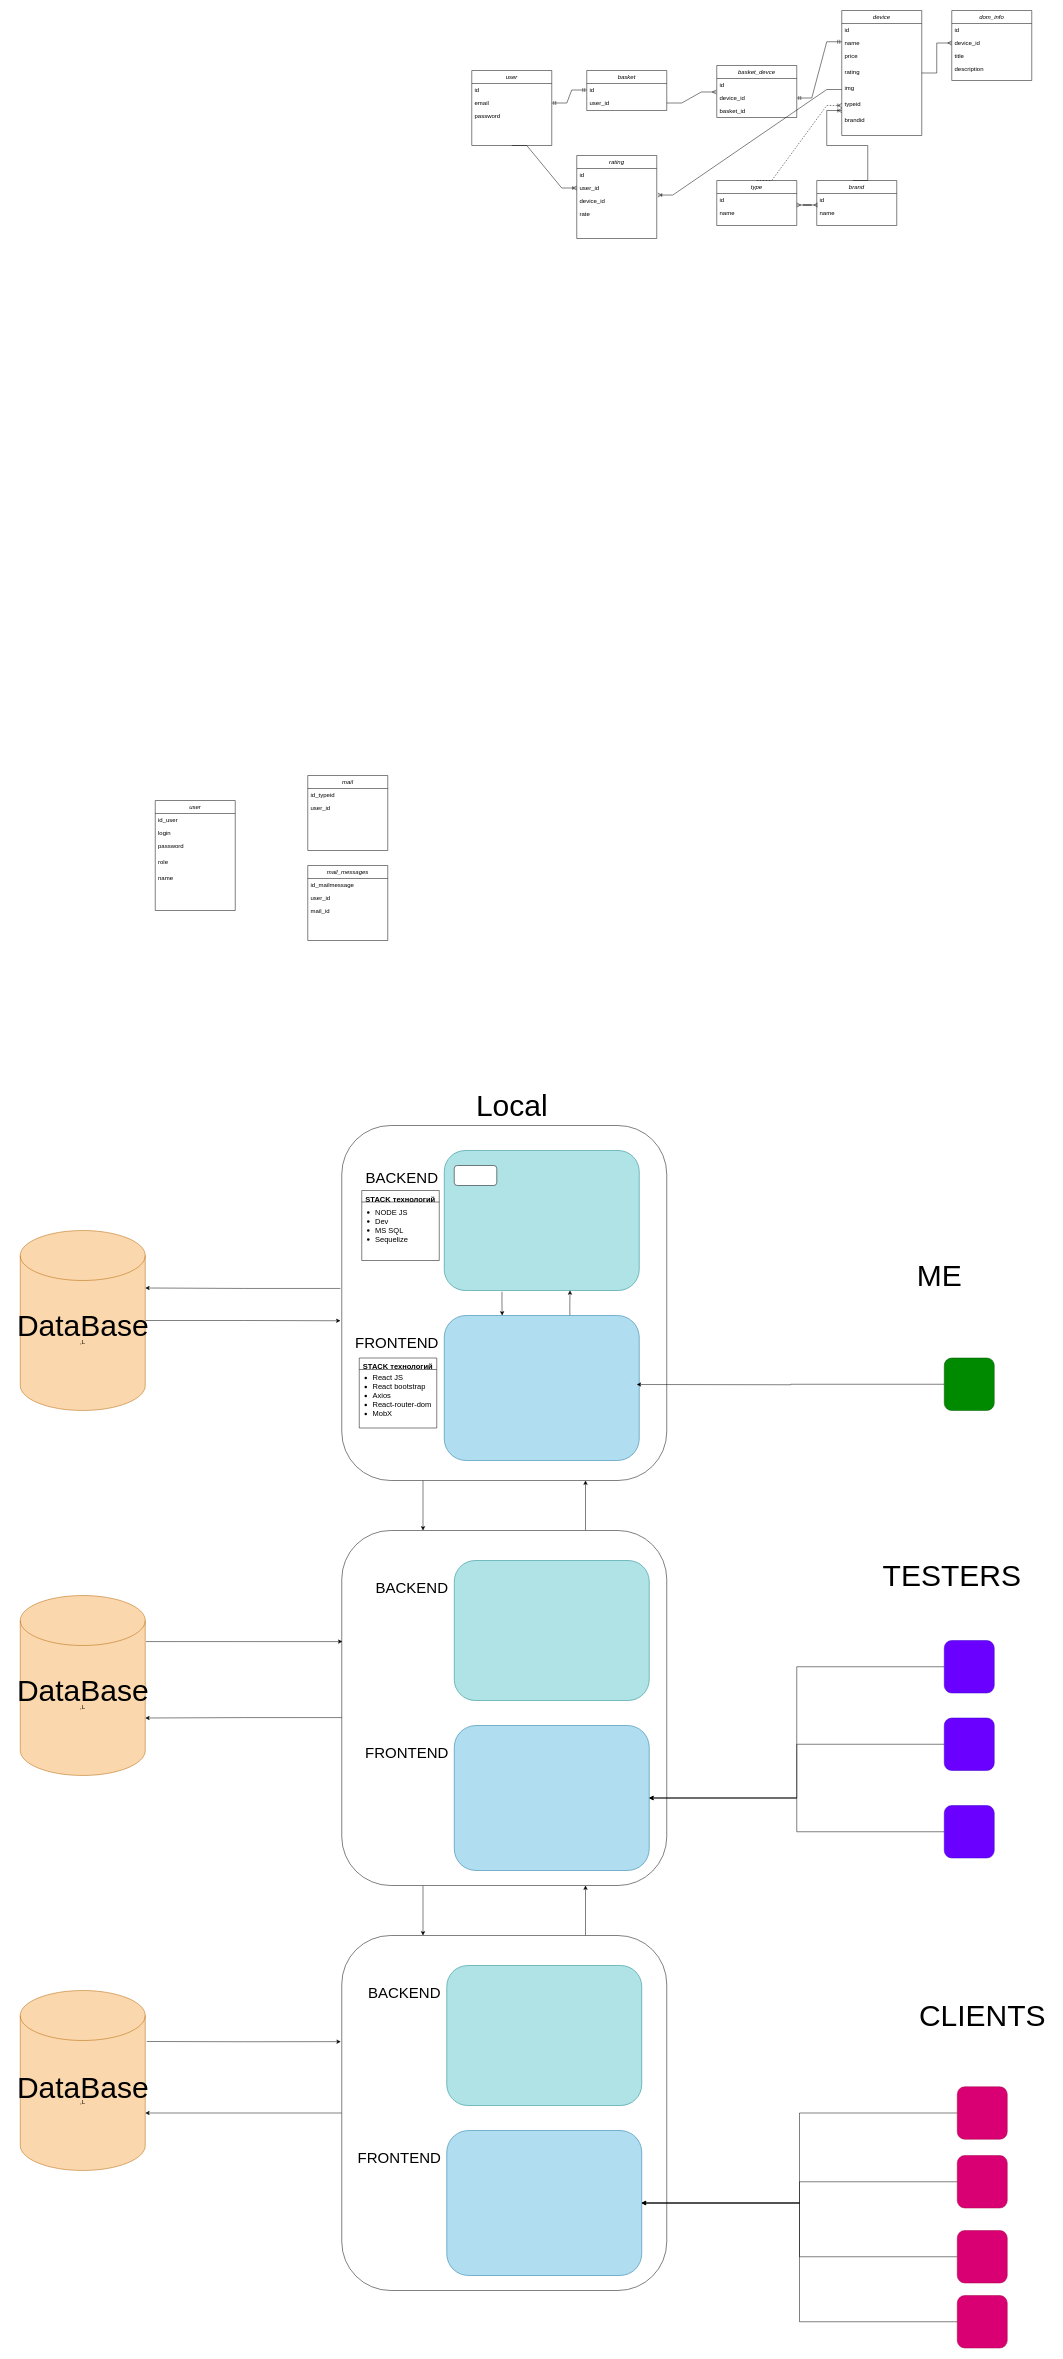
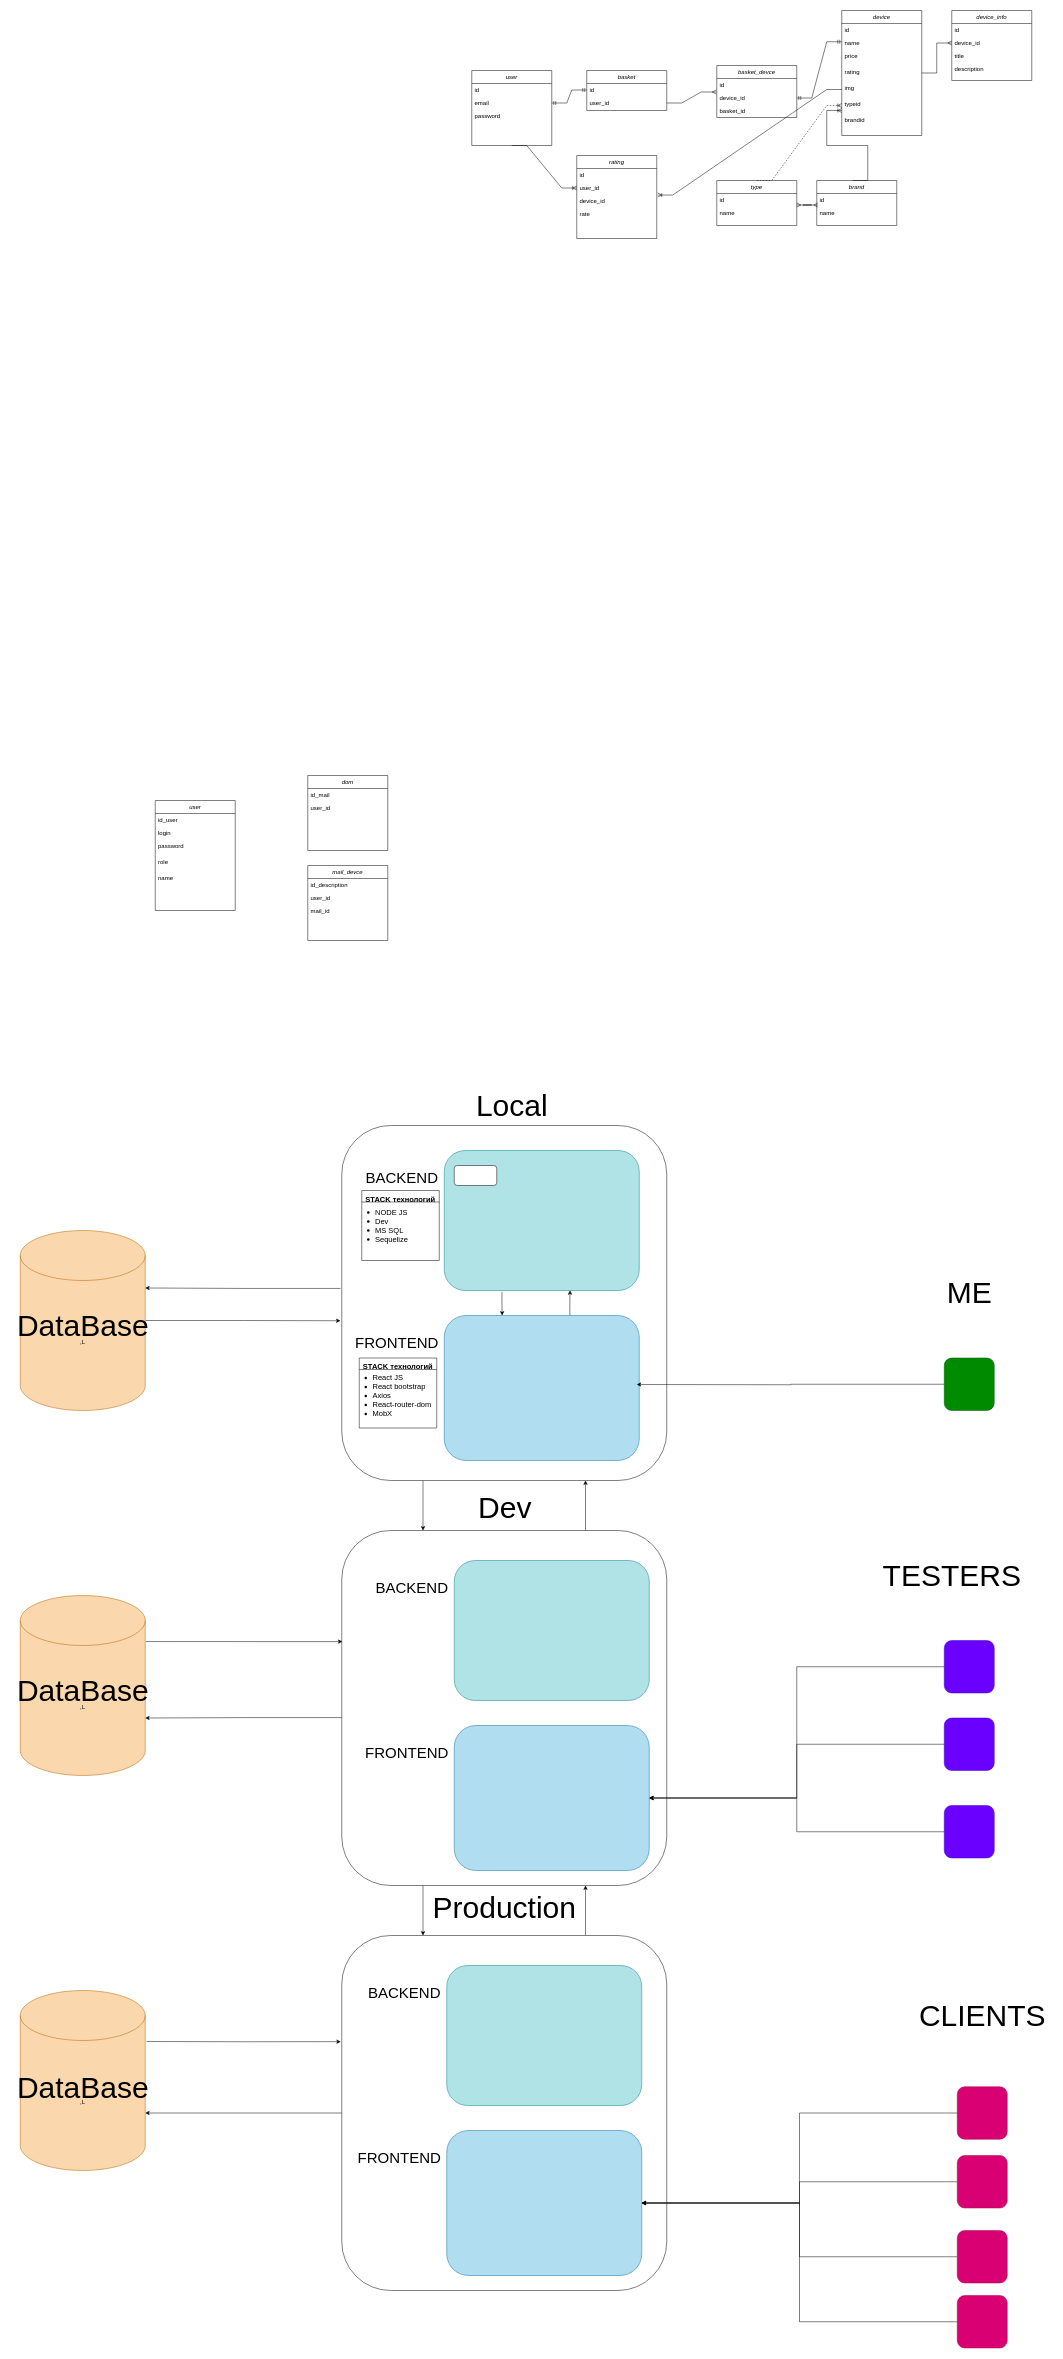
node "dom_info": label "dom_info" -> "device_info"
node "mail": label "mail" -> "dom"
node "id_typeid": label "id_typeid" -> "id_mail"
node "mail_messages": label "mail_messages" -> "mail_devce"
node "id_mailmessage": label "id_mailmessage" -> "id_description"
node "ME": moved (939, 1275) -> (969, 1293)
node "Dev": added
node "Production": added
